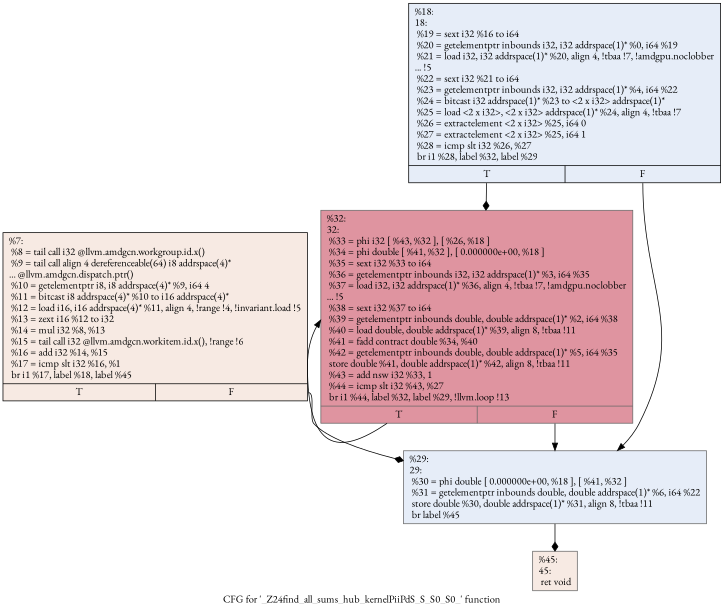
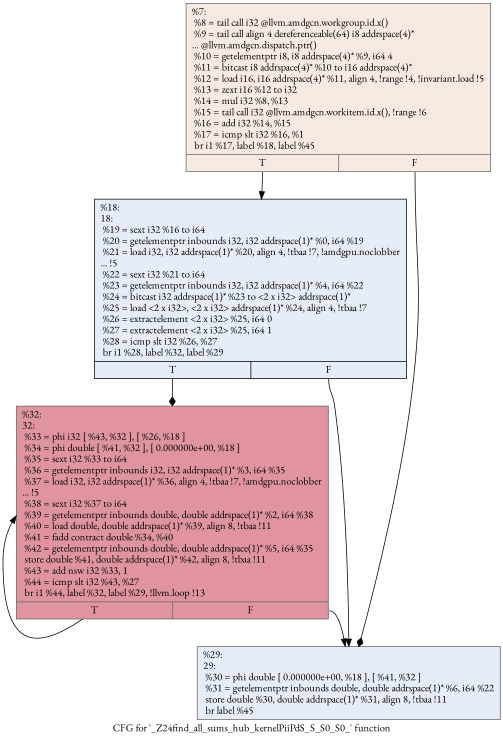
edge "%7:" -> "%18:": added
node "%7:": color black -> gray40
node "%45:": removed
